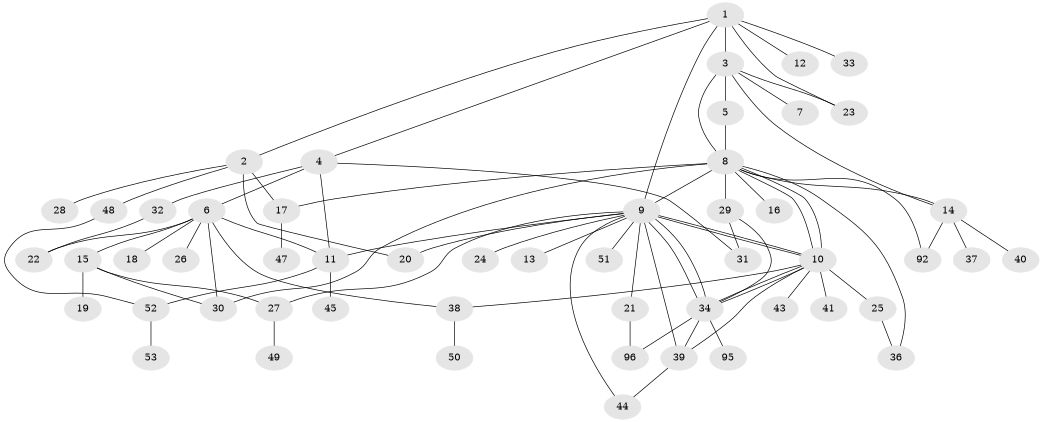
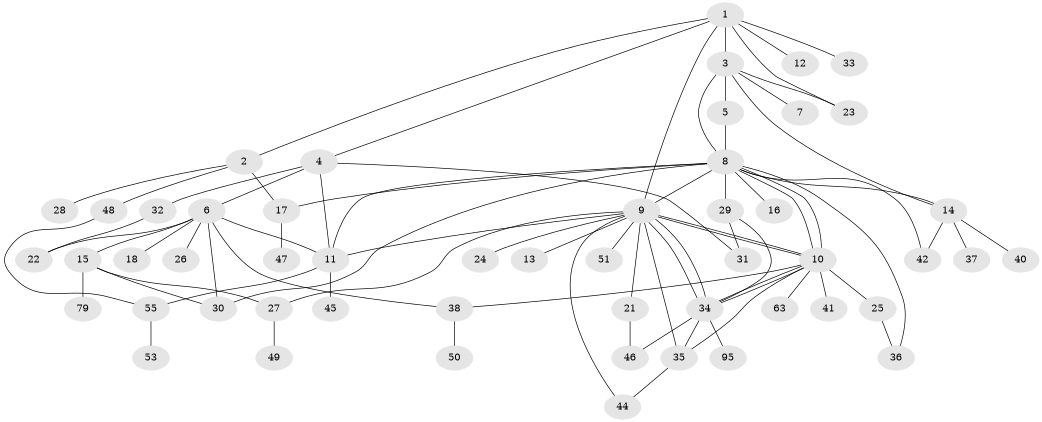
edge "8" -- "11": added
node "20": removed
node "92": label "92" -> "42"
node "19": label "19" -> "79"
node "52": label "52" -> "55"
node "43": label "43" -> "63"
node "96": label "96" -> "46"
node "39": label "39" -> "35"
